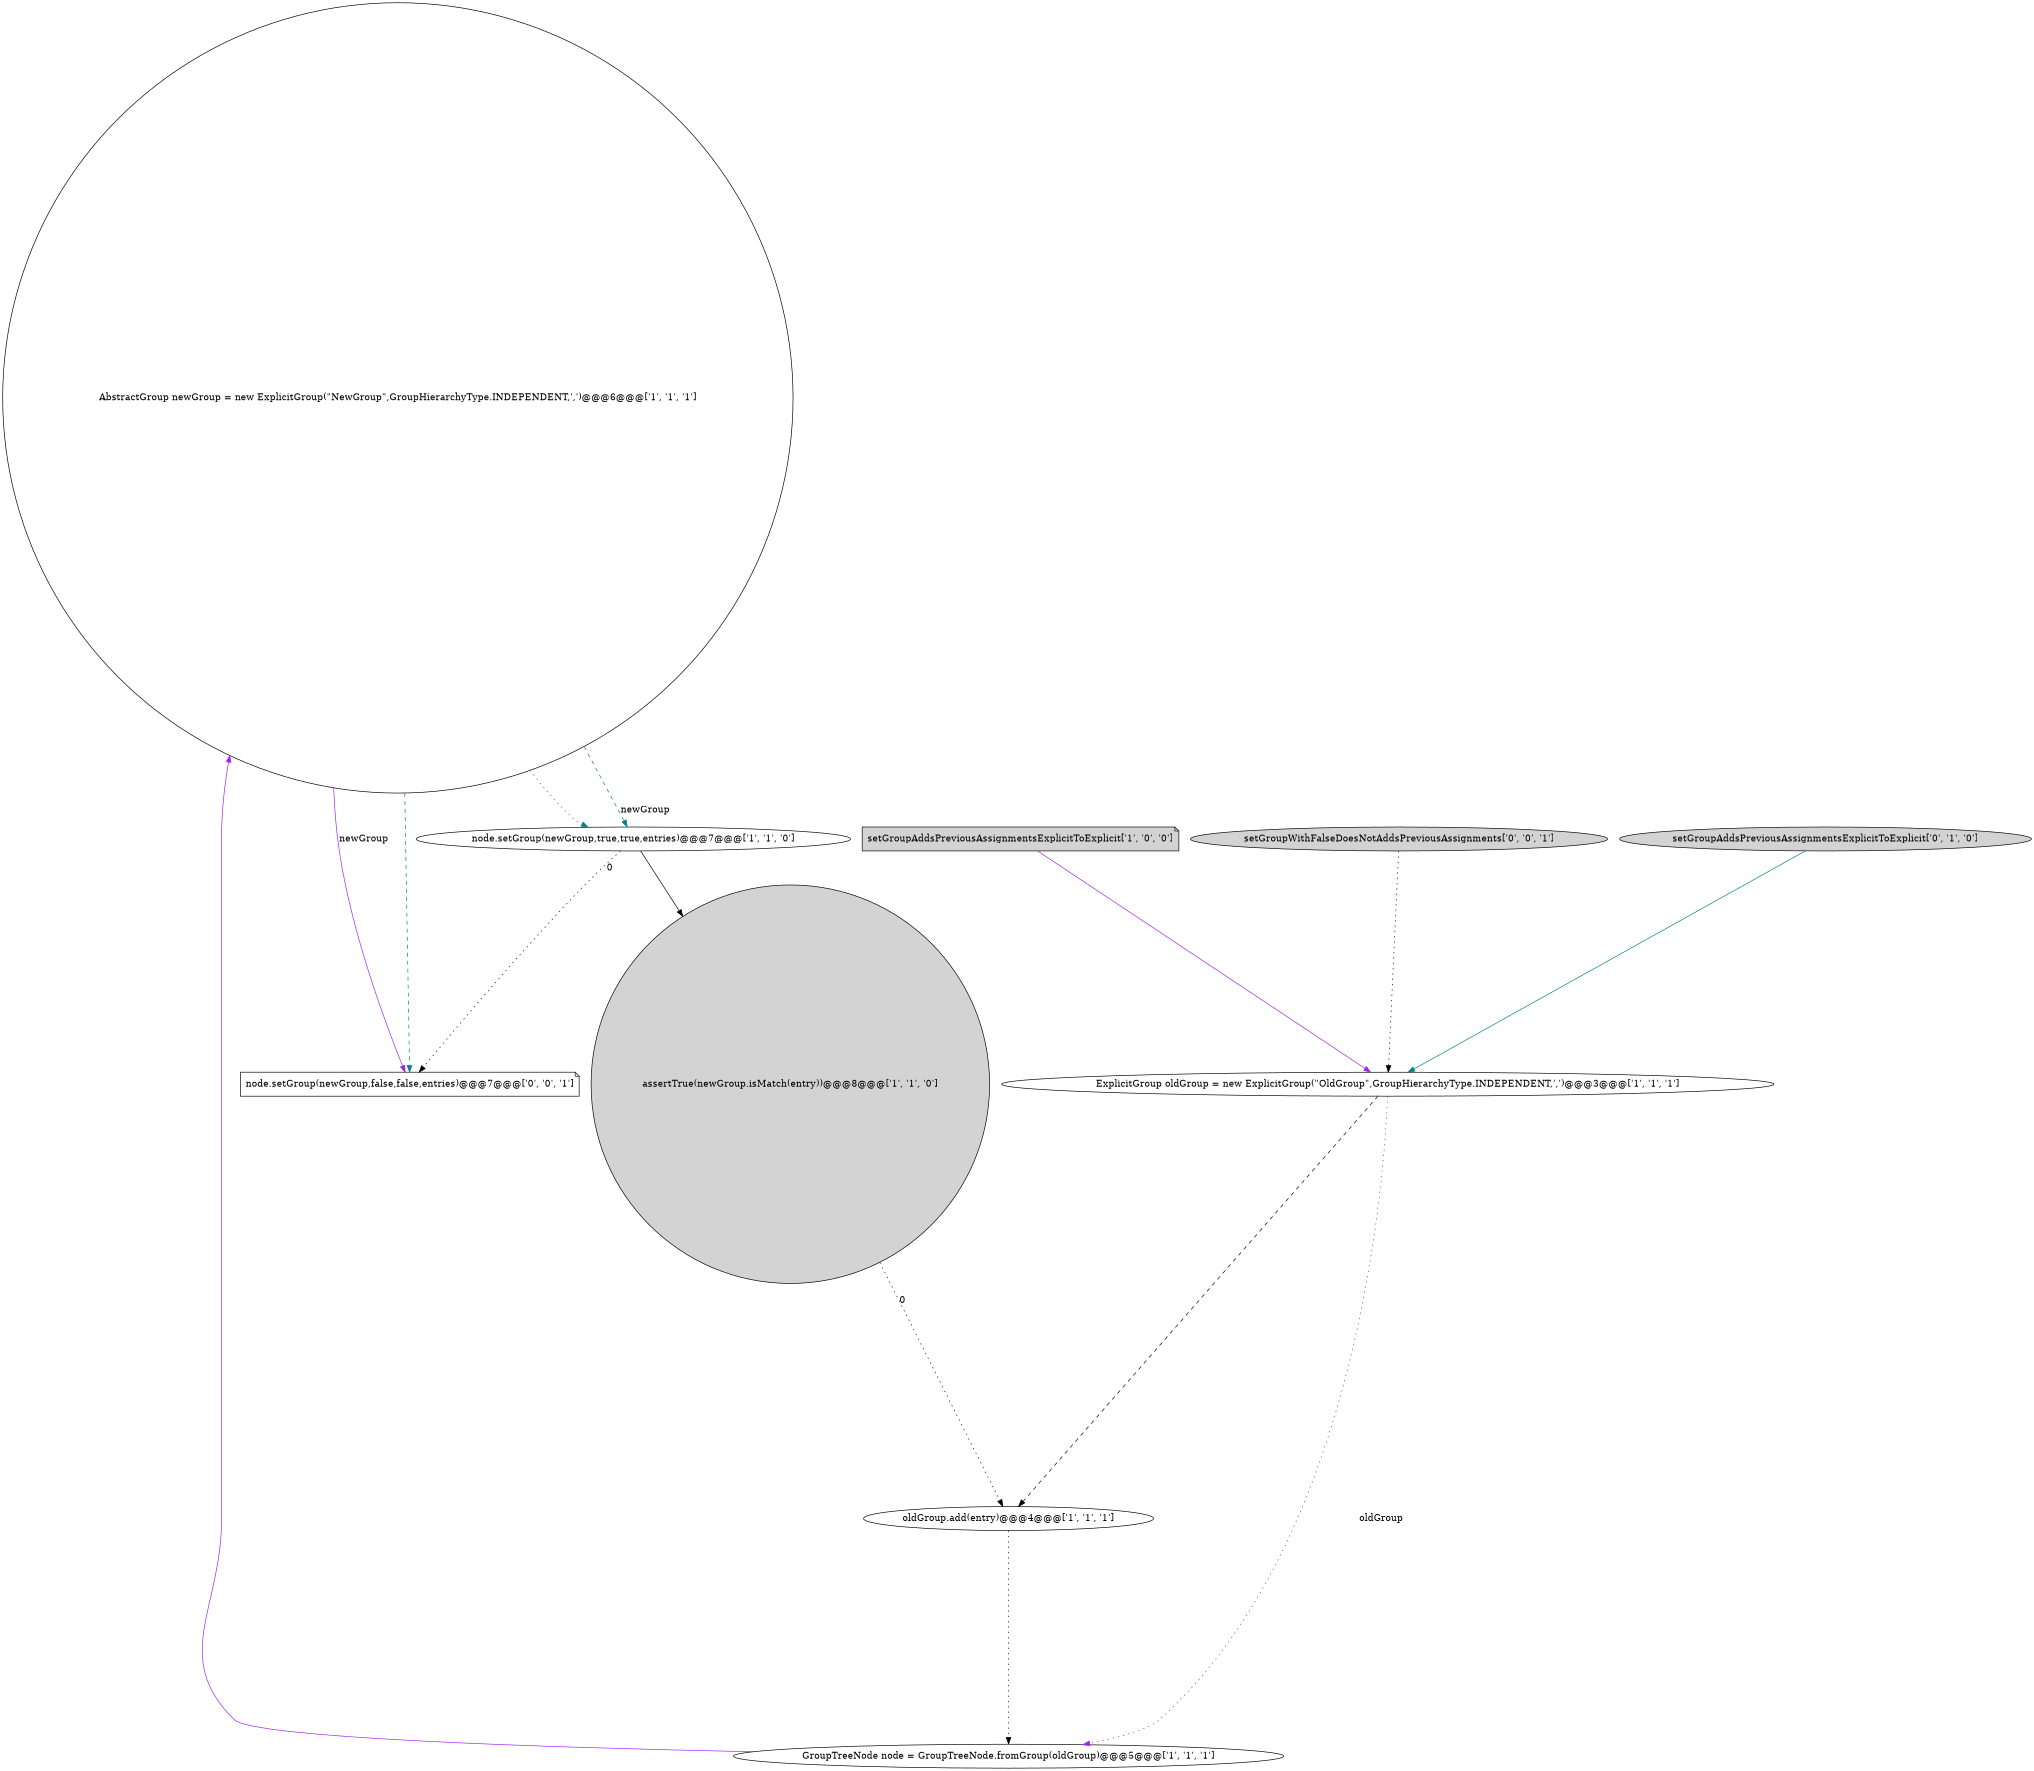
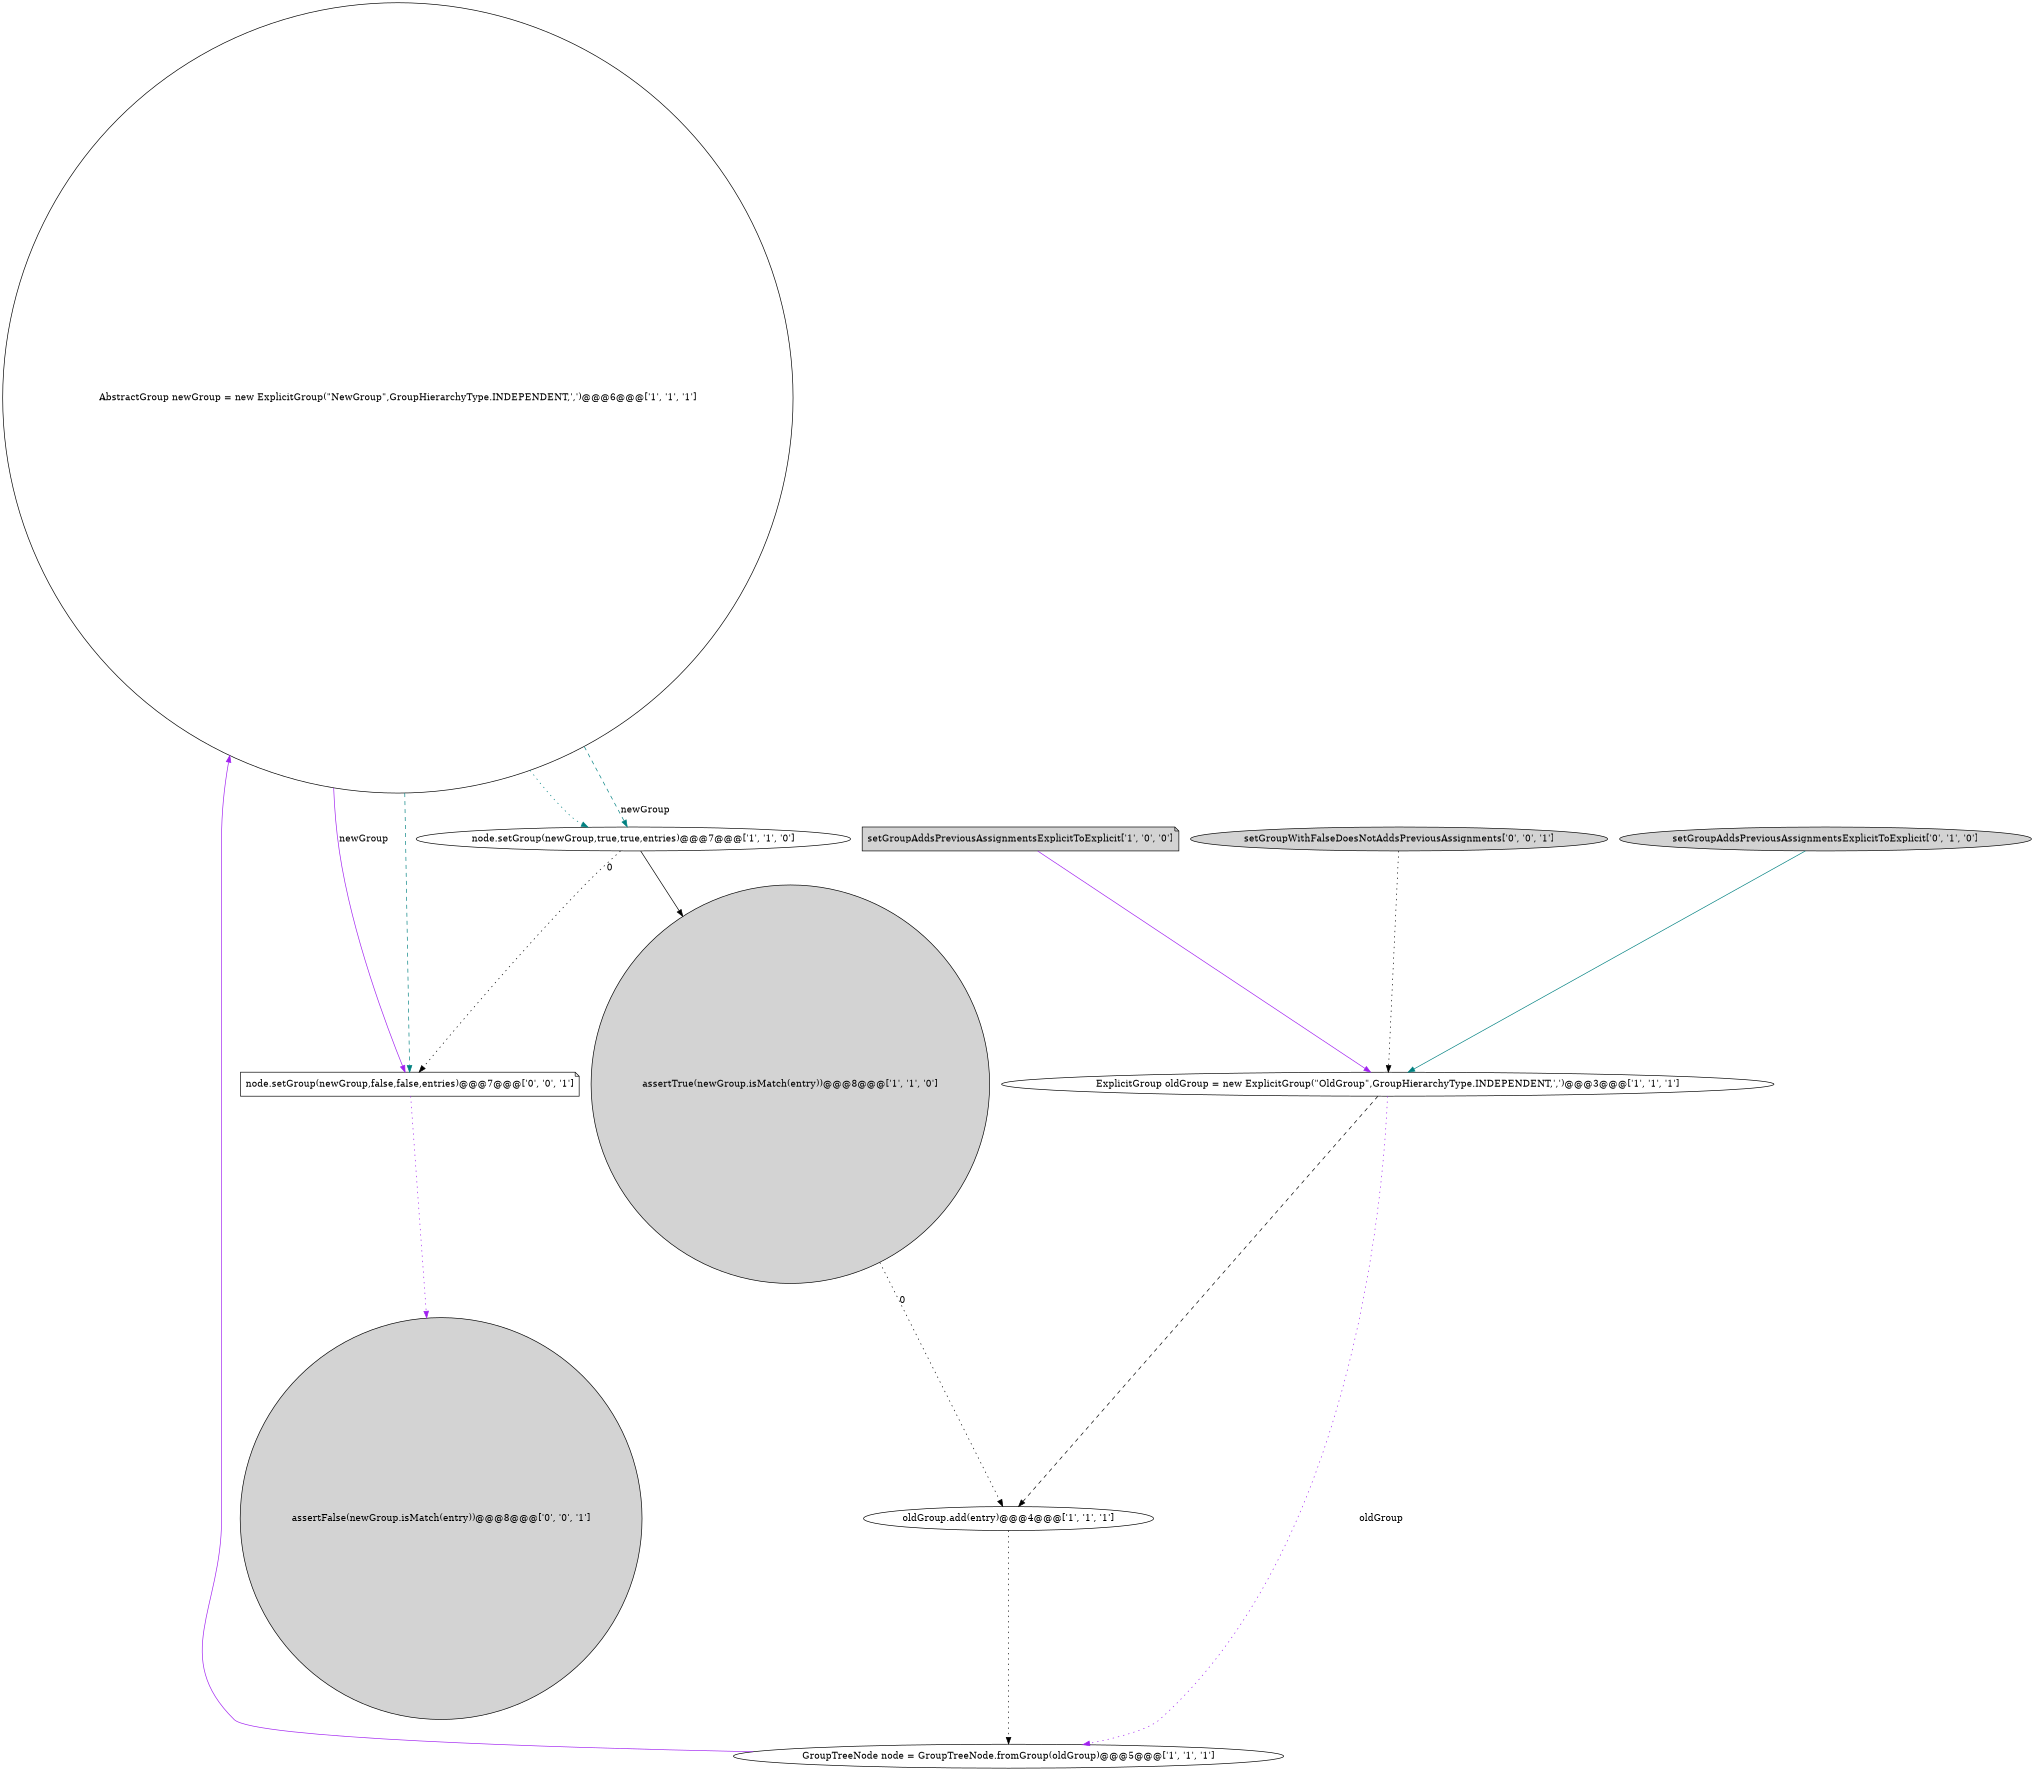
node "assertFalse(newGroup.isMatch(entry))@@@8@@@['0', '0', '1']": added
